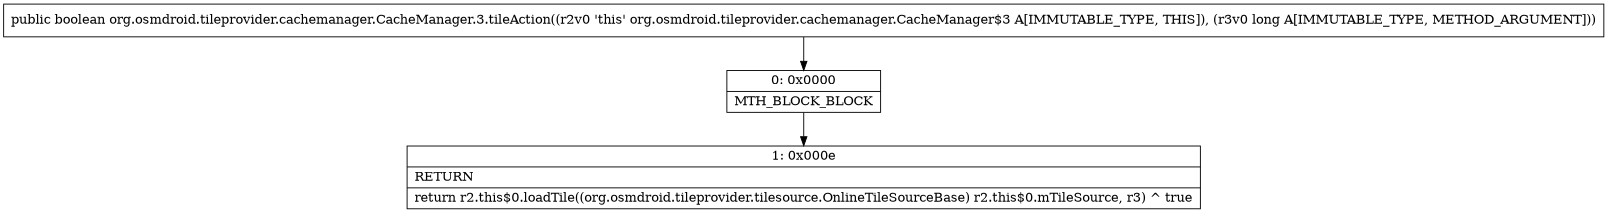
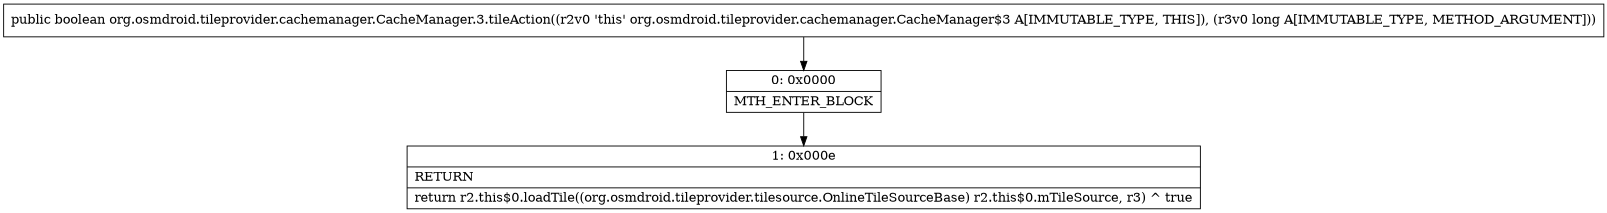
node "0: 0x0000": text "MTH_BLOCK_BLOCK" -> "MTH_ENTER_BLOCK"
